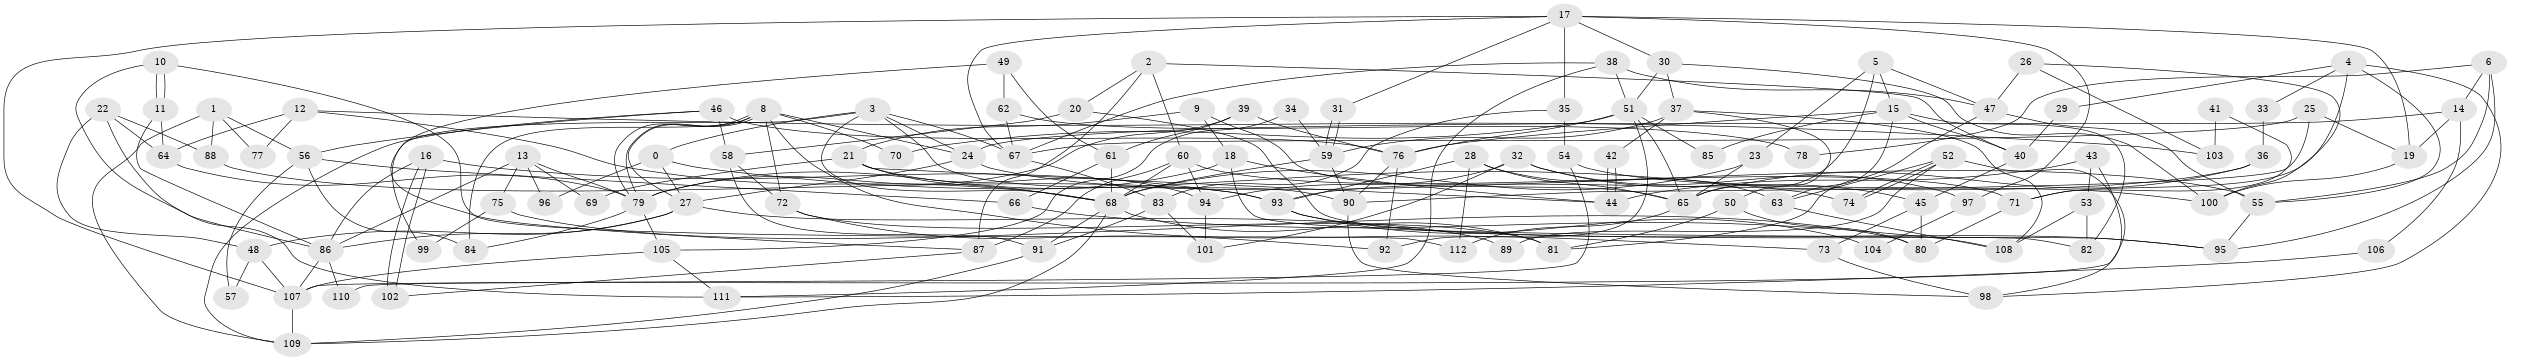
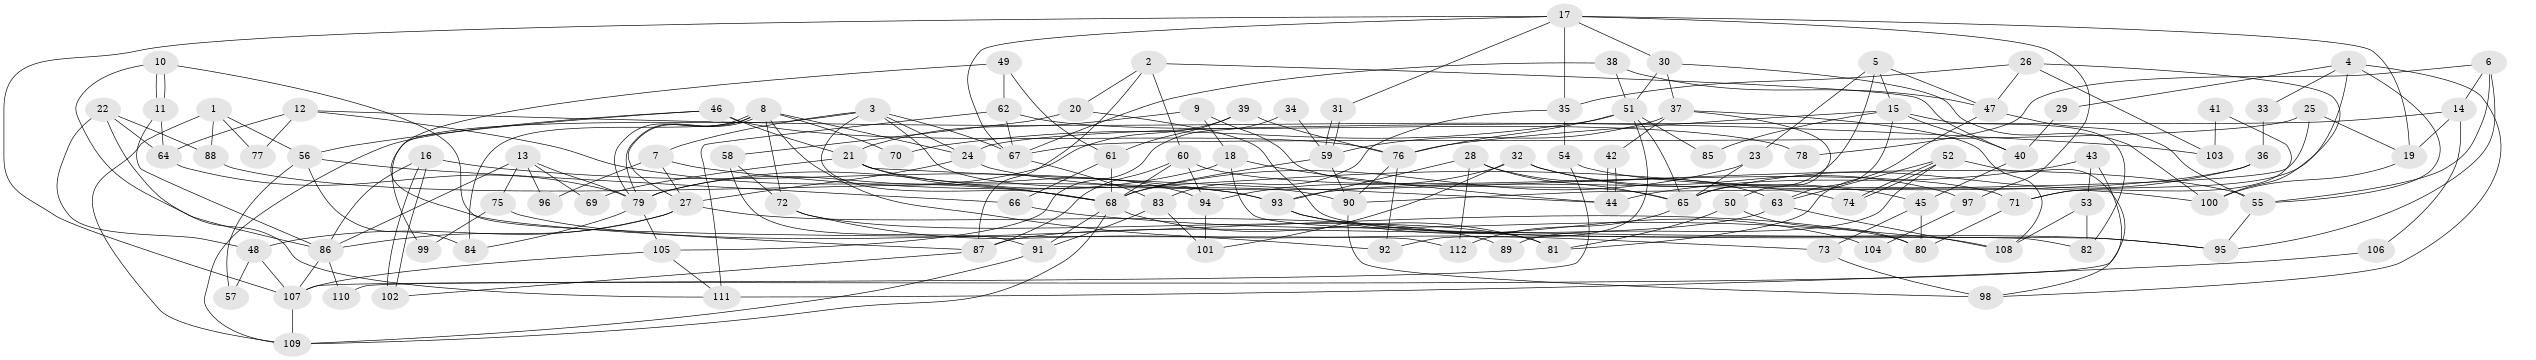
edge "26" -- "35": added
edge "46" -- "58": now "46" -- "21"
node "0": label "0" -> "7"
edge "63" -- "87": added
edge "38" -- "111": now "62" -- "111"
